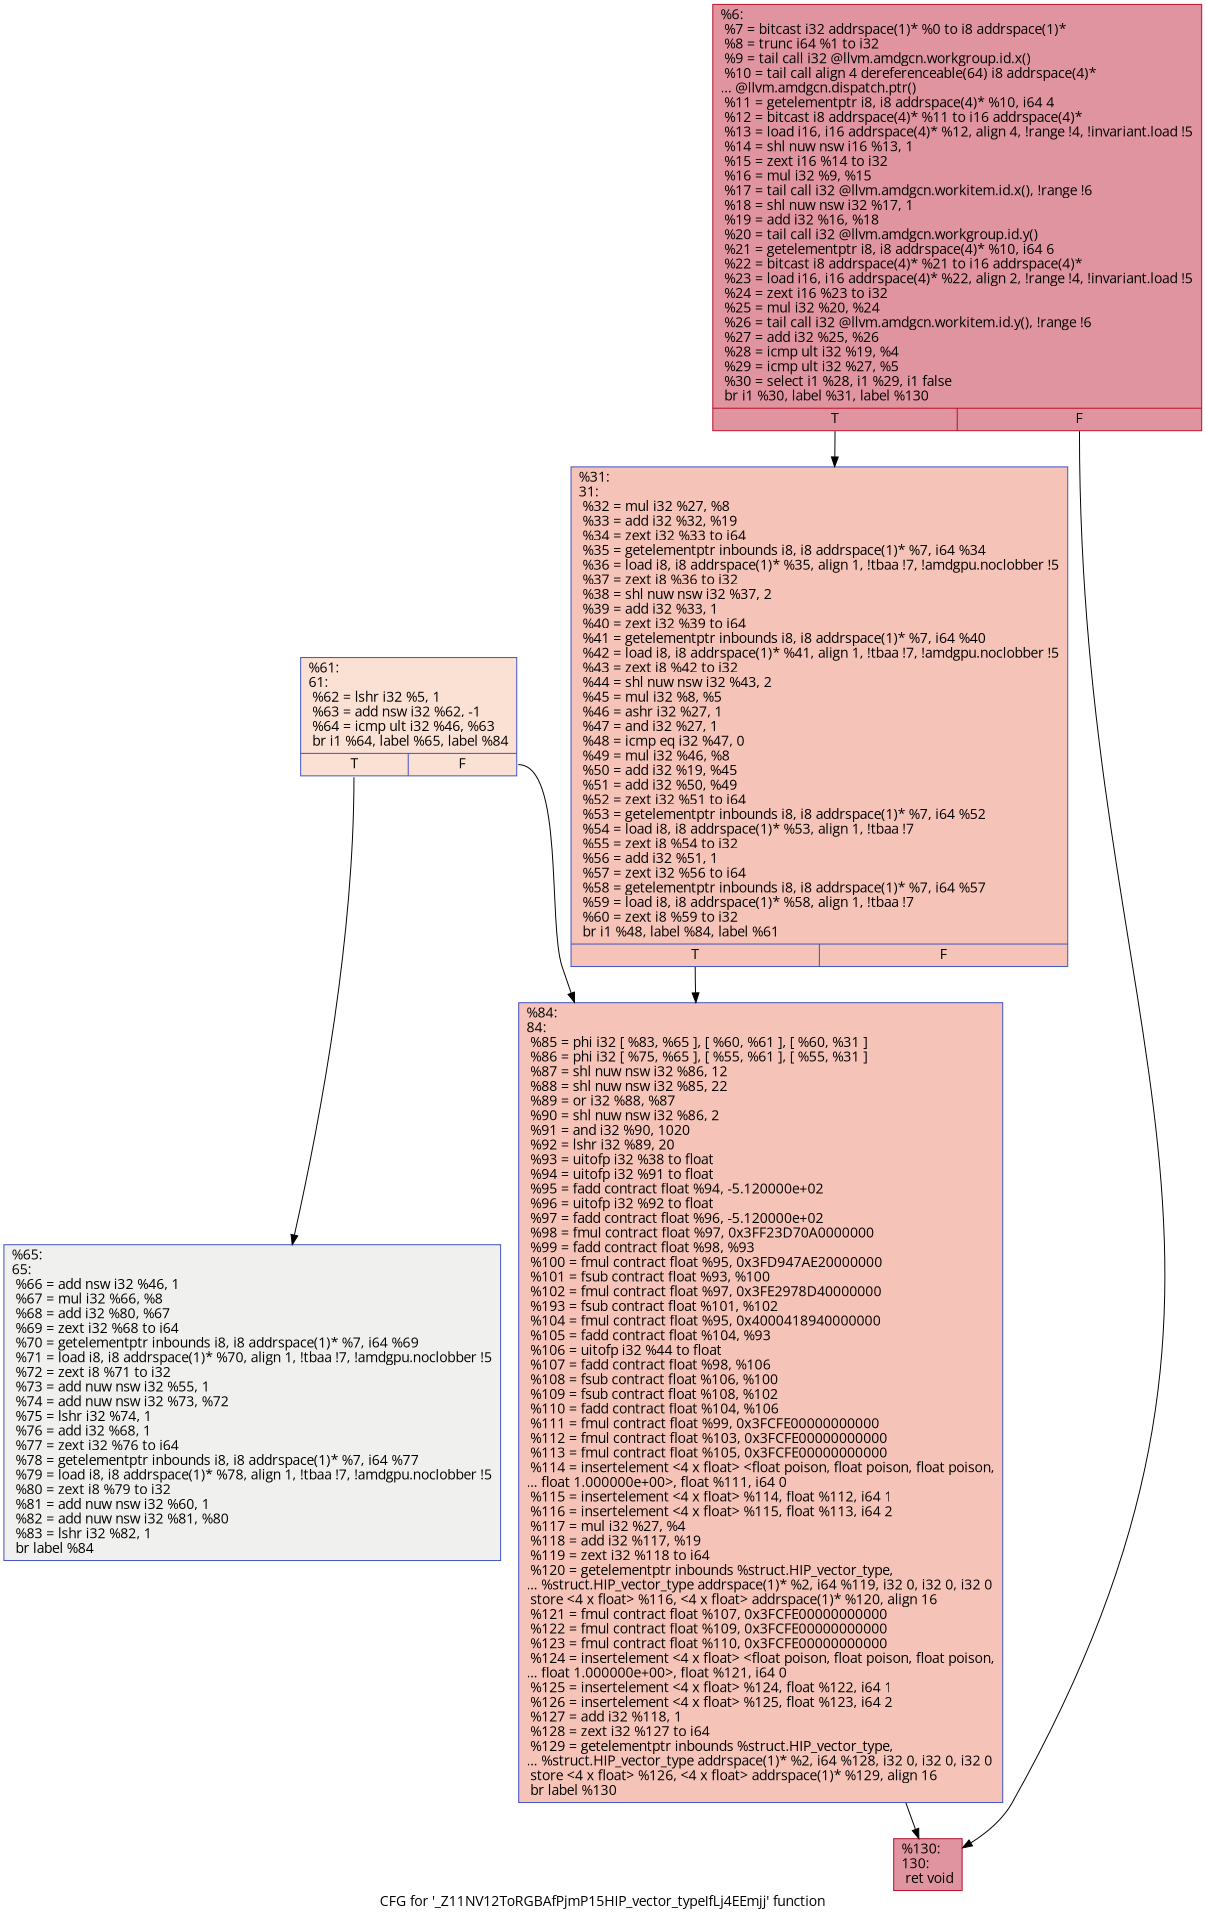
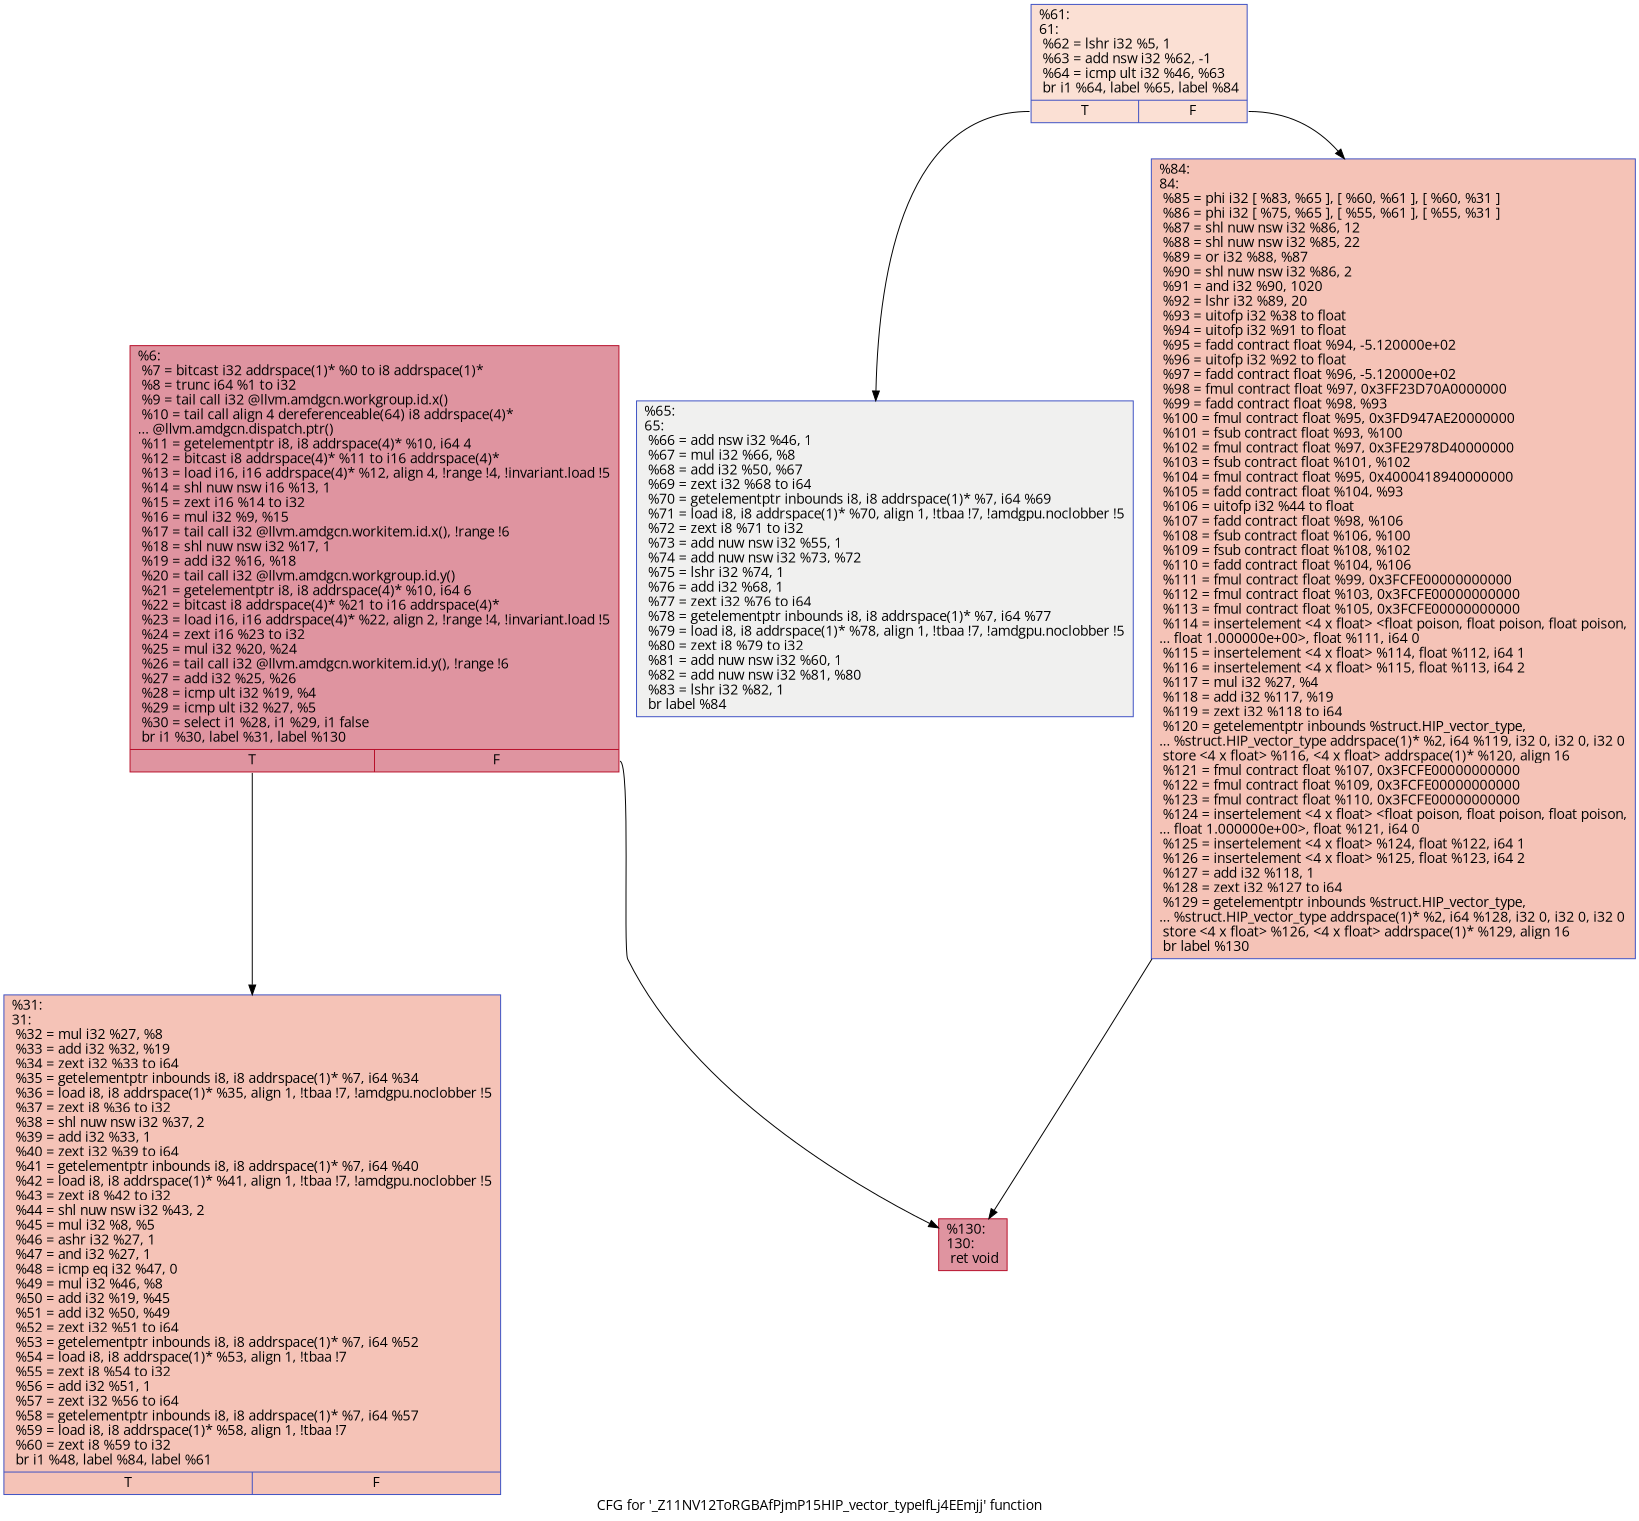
edge "%31:" -> "%84:": removed
node "%84:": text "%193 = fsub contract float %101, %102" -> "%103 = fsub contract float %101, %102"
node "%65:": text "%68 = add i32 %80, %67" -> "%68 = add i32 %50, %67"
